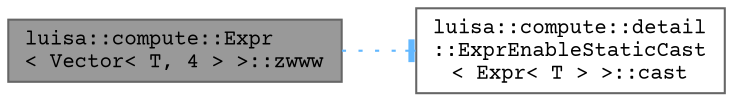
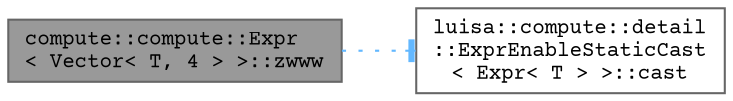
node "luisa::compute::Expr < Vector< T, 4 > >::zwww": label "luisa::compute::Expr < Vector< T, 4 > >::zwww" -> "compute::compute::Expr < Vector< T, 4 > >::zwww"
